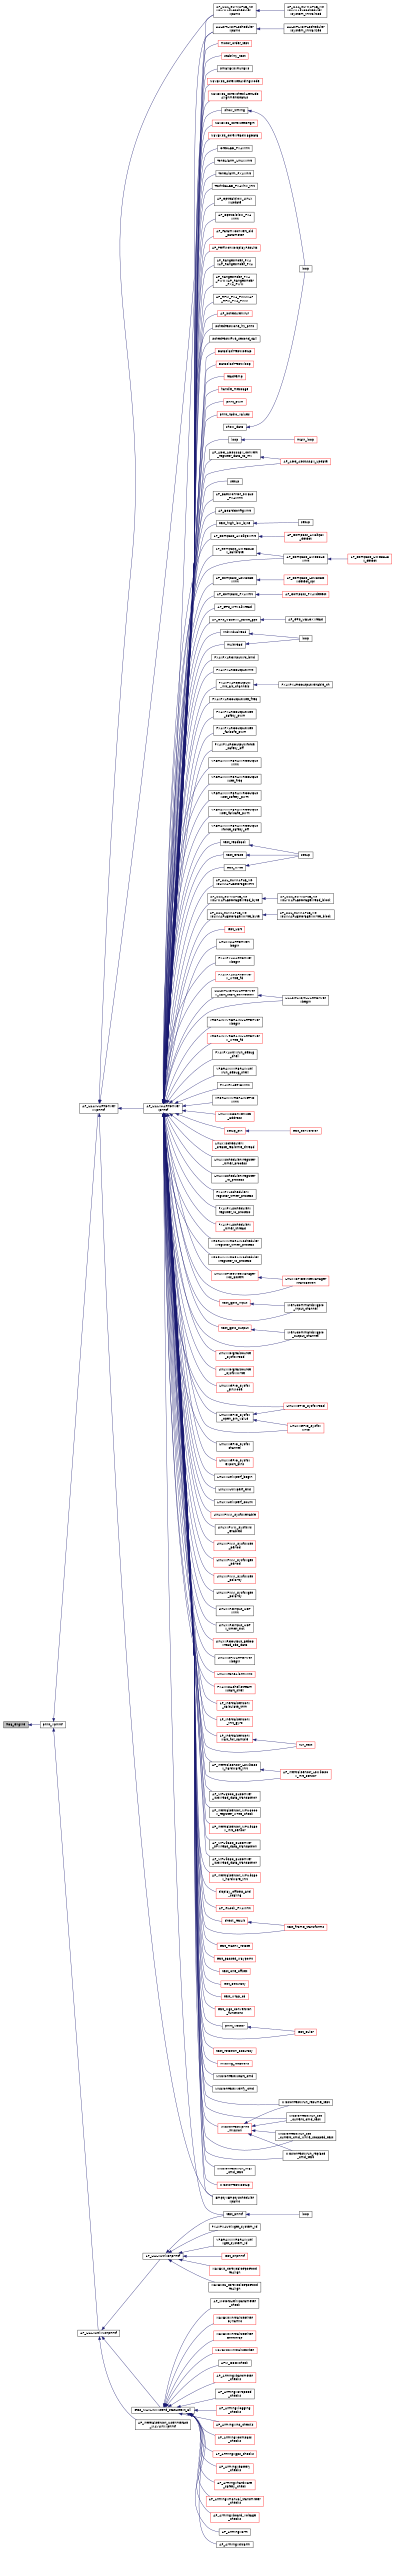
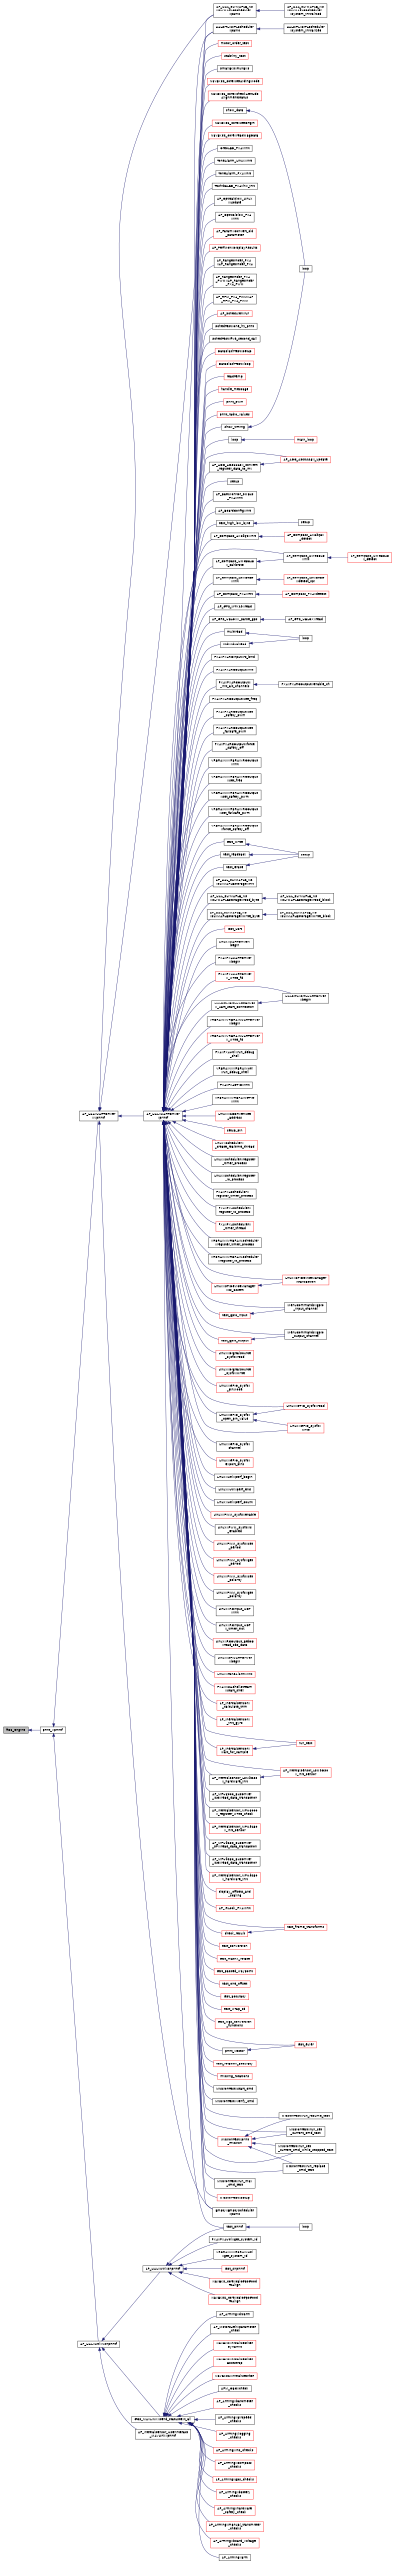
edge "test_conversion" -> "setup_pin": now "test_conversion" -> "AP_HAL::UARTDriver ::printf"
node "NavEKF2_core::calcGpsGood ToAlign": color black -> red
